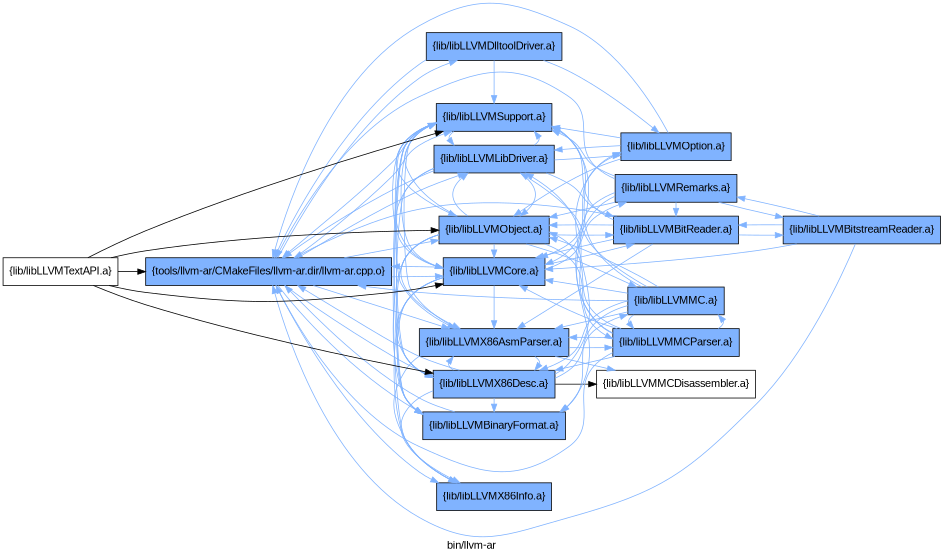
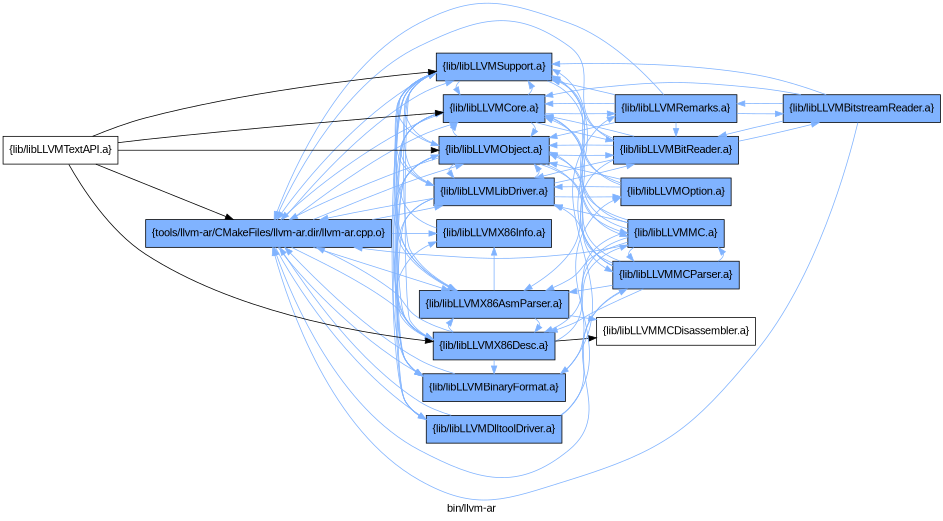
edge "{lib/libLLVMOption.a}" -> "{tools/llvm-ar/CMakeFiles/llvm-ar.dir/llvm-ar.cpp.o}": now "{lib/libLLVMObject.a}" -> "{tools/llvm-ar/CMakeFiles/llvm-ar.dir/llvm-ar.cpp.o}"
edge "{lib/libLLVMBitstreamReader.a}" -> "{lib/libLLVMSupport.a}": added
edge "{lib/libLLVMSupport.a}" -> "{lib/libLLVMMC.a}": added
edge "{lib/libLLVMBitReader.a}" -> "{lib/libLLVMLibDriver.a}": added
edge "{lib/libLLVMX86Desc.a}" -> "{lib/libLLVMOption.a}": now "{lib/libLLVMX86Desc.a}" -> "{lib/libLLVMSupport.a}"
edge "{lib/libLLVMDlltoolDriver.a}" -> "{lib/libLLVMObject.a}": added
edge "{lib/libLLVMLibDriver.a}" -> "{lib/libLLVMDlltoolDriver.a}": added
edge "{lib/libLLVMX86AsmParser.a}" -> "{lib/libLLVMMCParser.a}": now "{lib/libLLVMDlltoolDriver.a}" -> "{lib/libLLVMMCParser.a}"
edge "{lib/libLLVMRemarks.a}" -> "{lib/libLLVMBinaryFormat.a}": reversed
edge "{lib/libLLVMCore.a}" -> "{lib/libLLVMX86Info.a}": now "{lib/libLLVMCore.a}" -> "{lib/libLLVMObject.a}"
